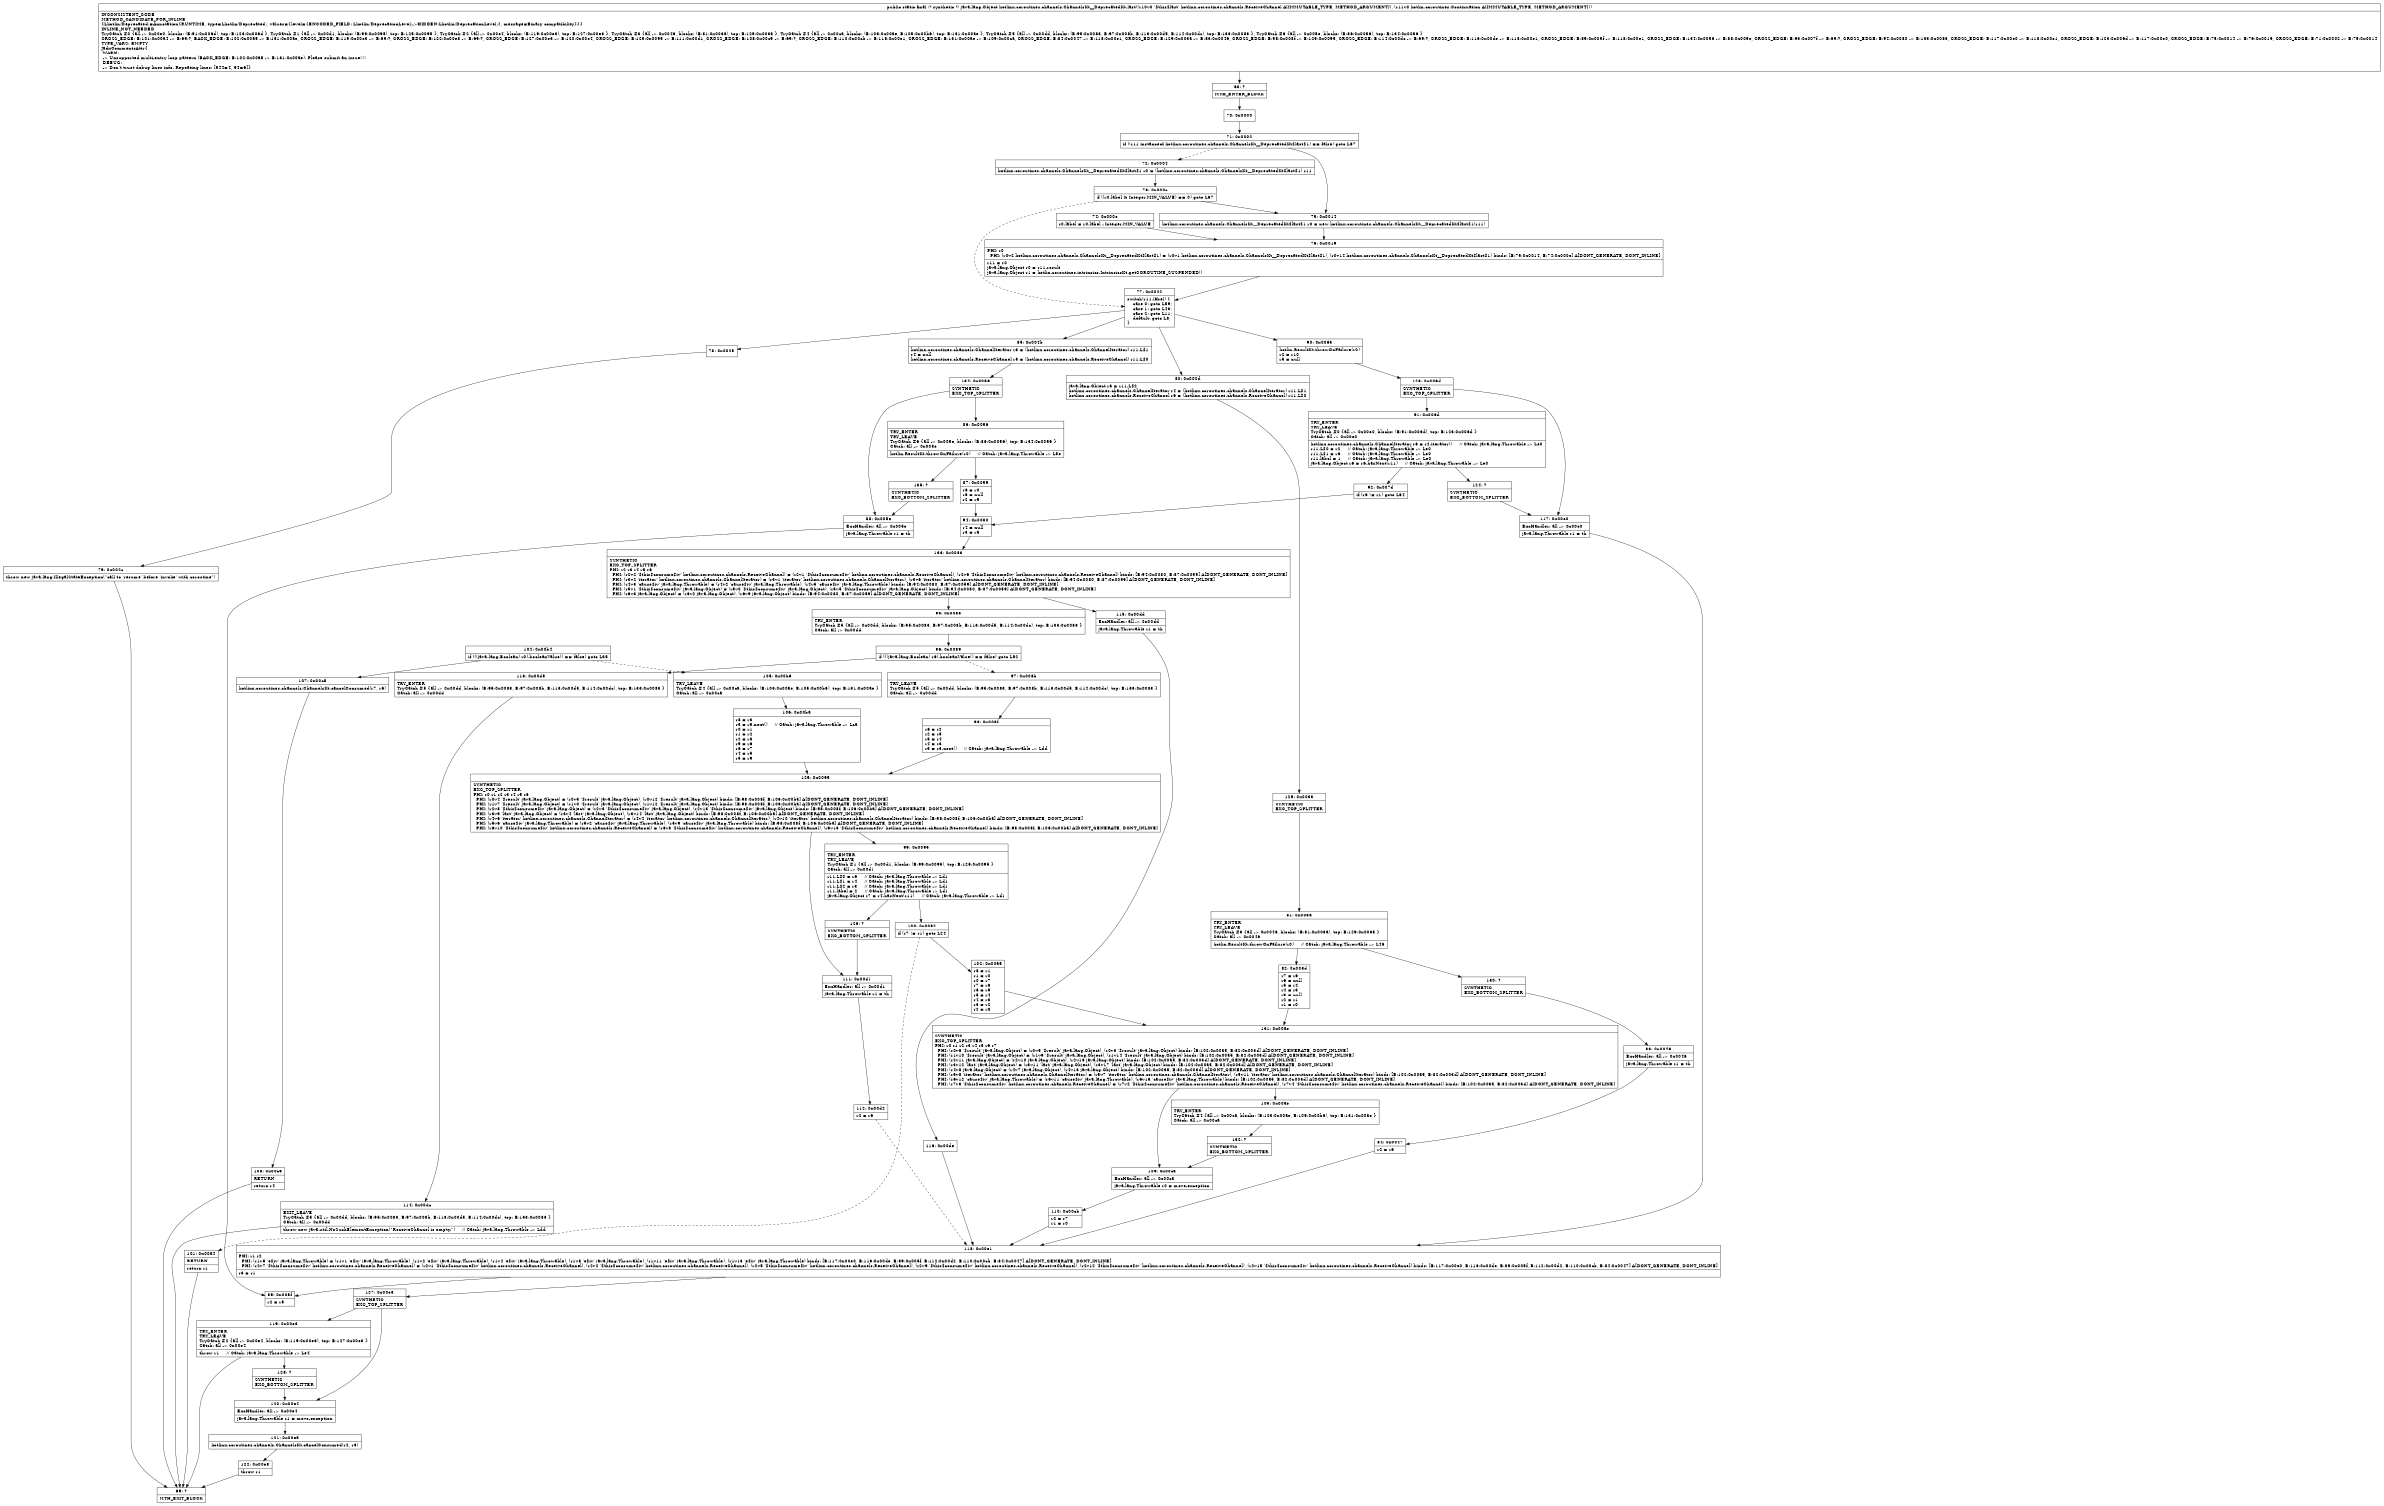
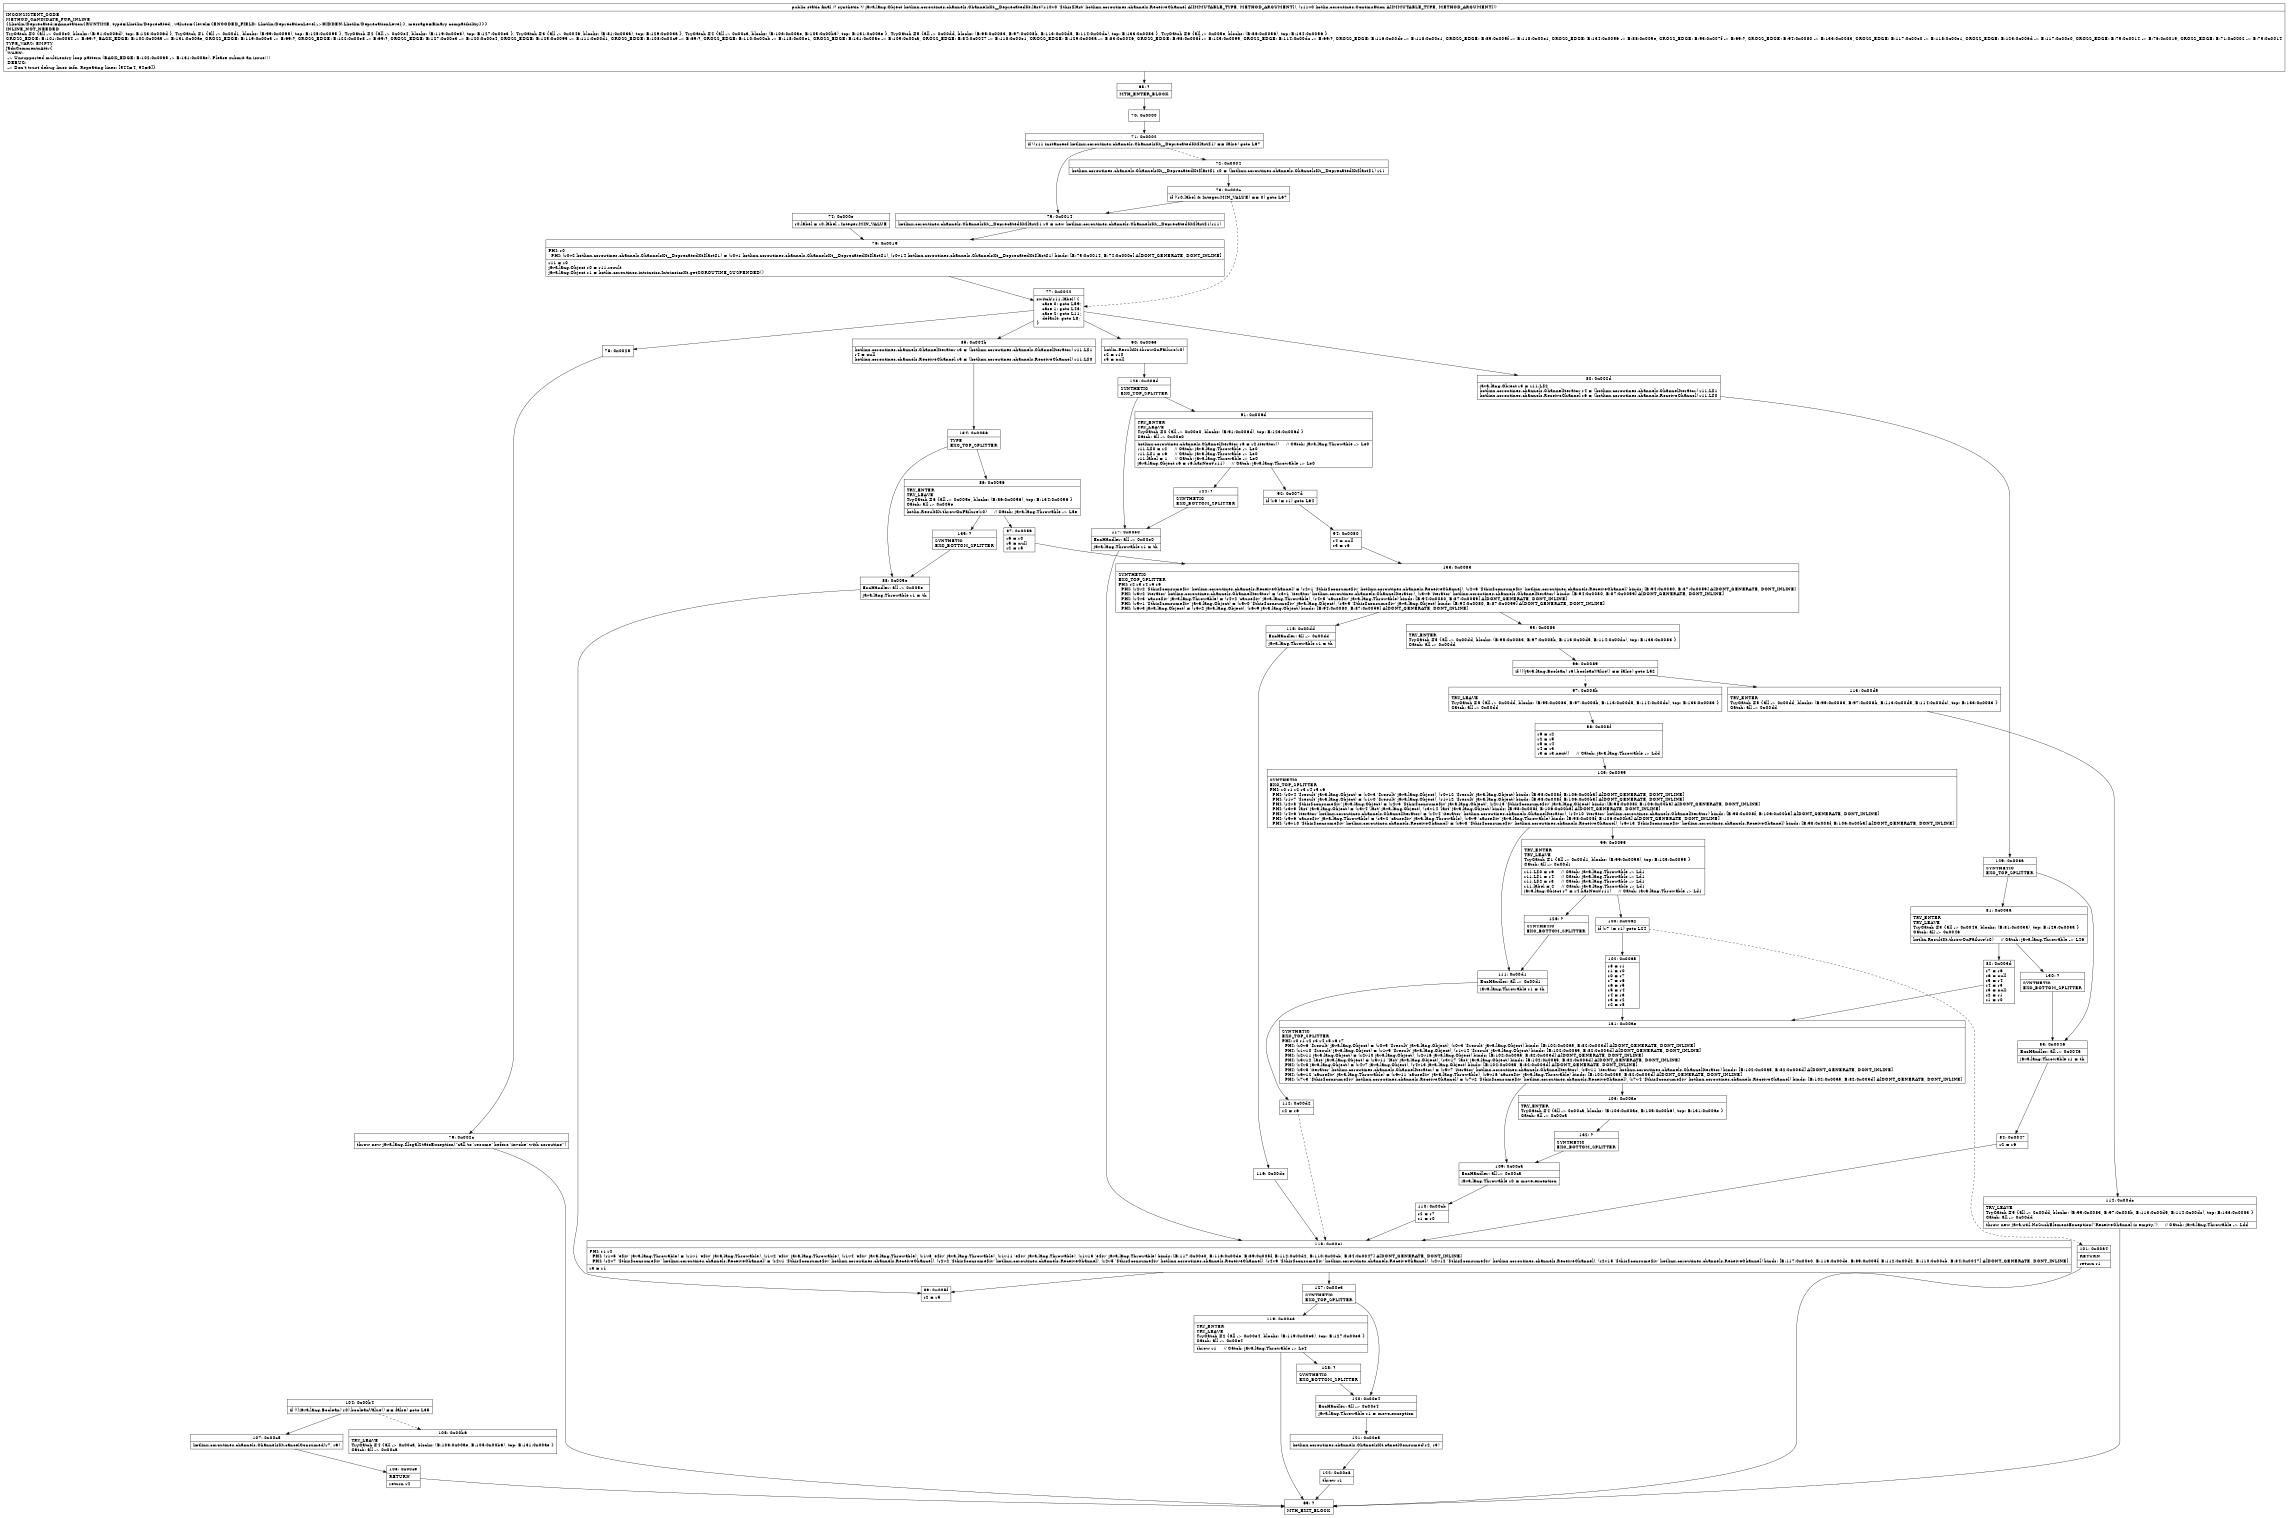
node "134: 0x0056": text "SYNTHETIC" -> "TYPE"
edge "87: 0x0059" -> "94: 0x0080": now "87: 0x0059" -> "133: 0x0083"
node "106: 0x00ba": removed
edge "129: 0x003a" -> "83: 0x0046": added
node "114: 0x00dc": text "EXIT_LEAVE" -> "TRY_LEAVE"
